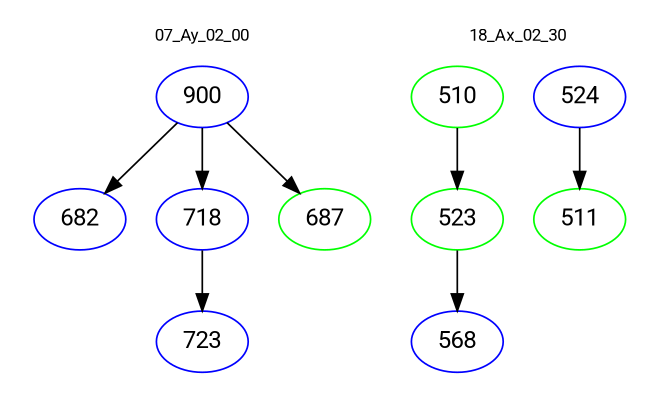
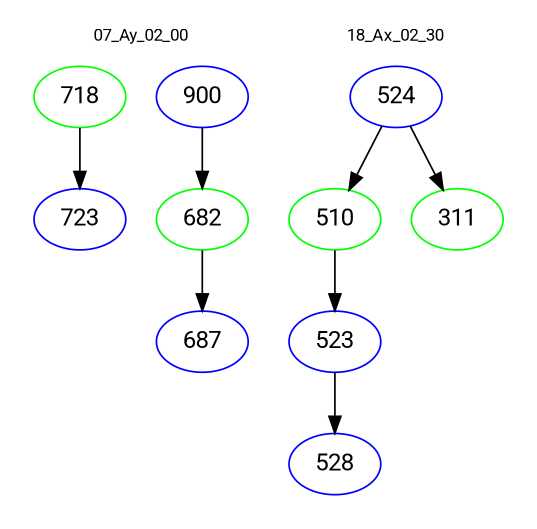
edge "900" -> "718": removed
edge "524" -> "510": added
edge "900" -> "687": now "682" -> "687"
node "682": color blue -> green
node "718": color blue -> green
node "687": color green -> blue
node "523": color green -> blue
node "511": label "511" -> "311"
node "568": label "568" -> "528"
